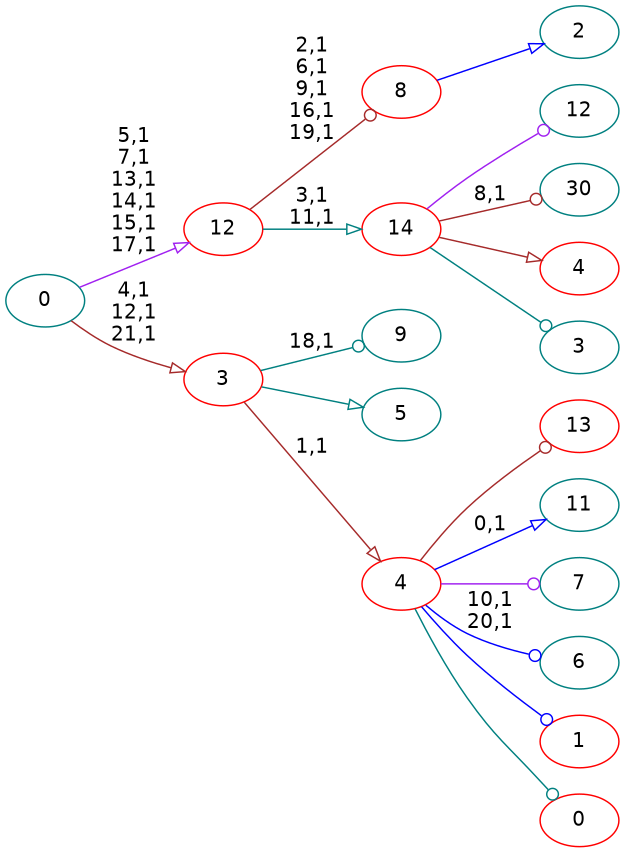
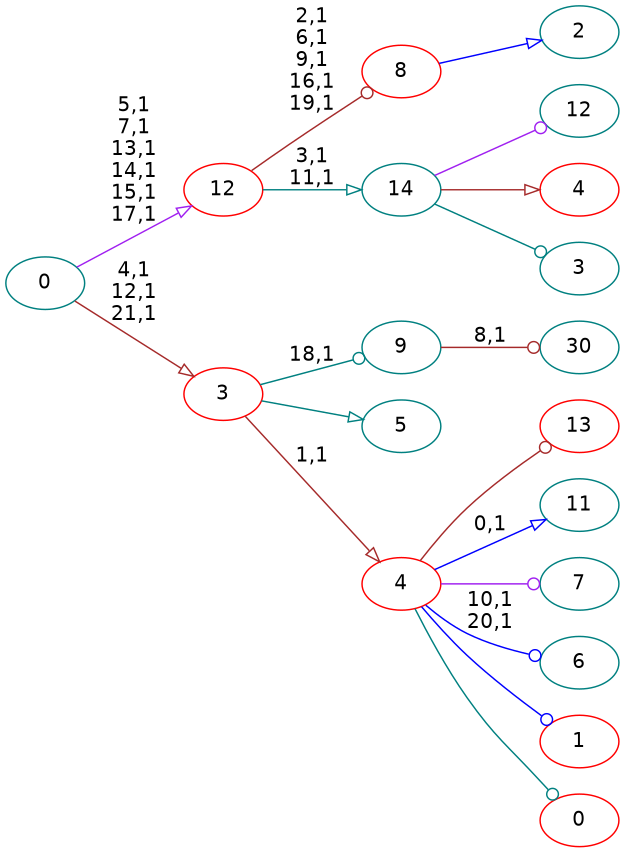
edge "14" -> "30": now "9" -> "30"
node "14": color red -> teal
